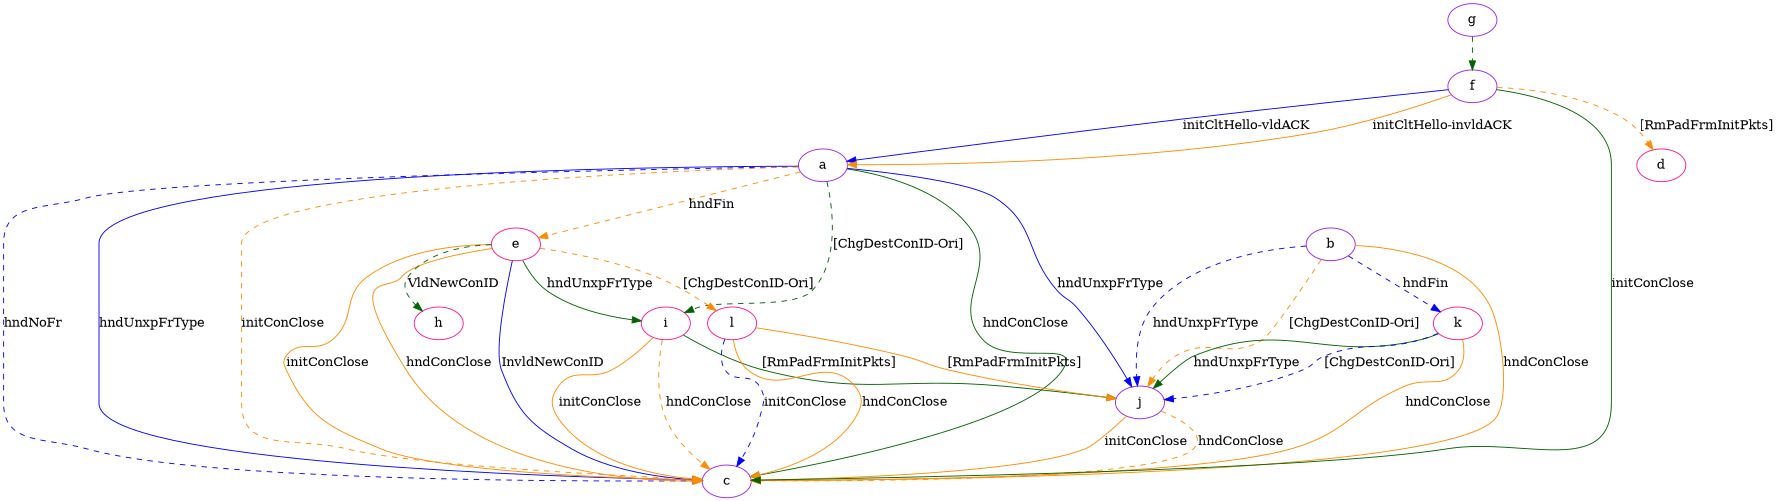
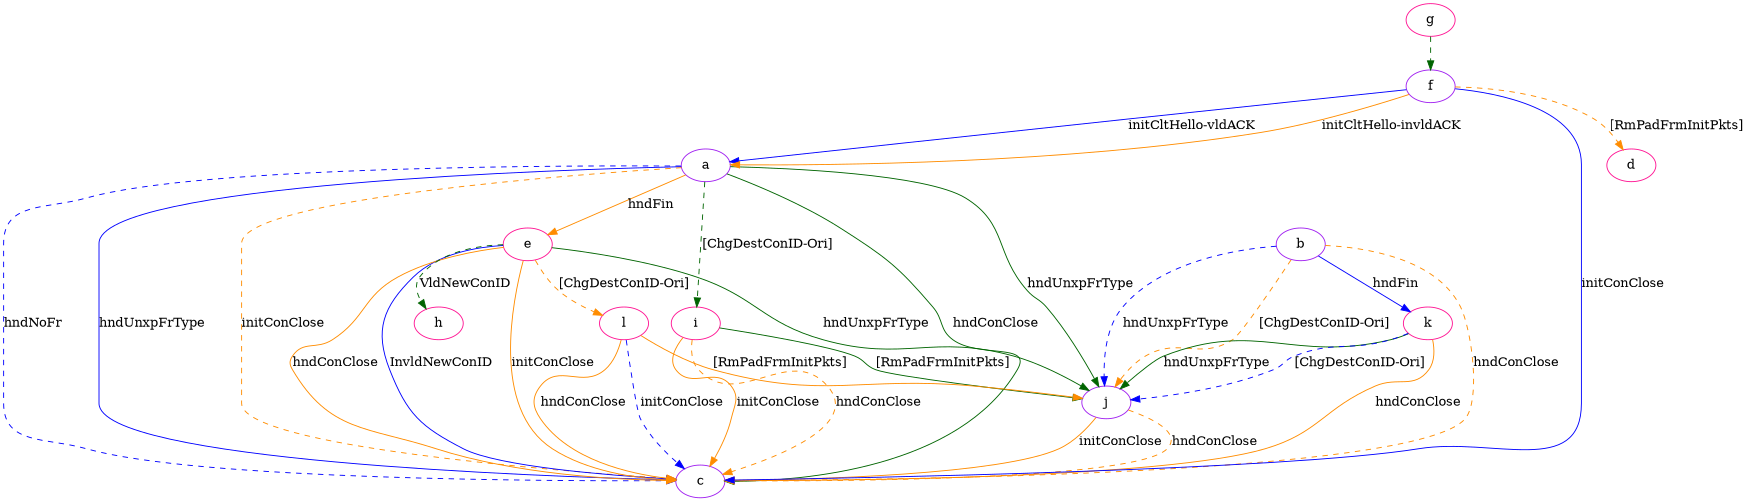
node "g": color purple -> deeppink
edge "a" -> "e": style dashed -> solid
edge "a" -> "j": color blue -> darkgreen
edge "b" -> "k": style dashed -> solid
edge "e" -> "i": now "e" -> "j"
edge "b" -> "c": style solid -> dashed
edge "f" -> "c": color darkgreen -> blue
